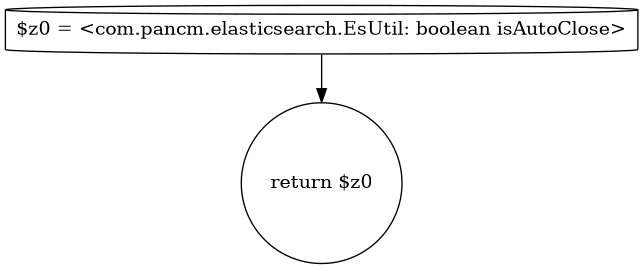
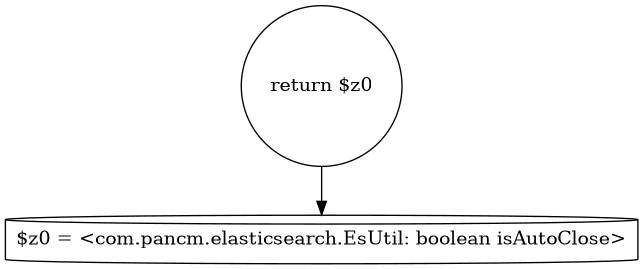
edge "$z0 = <com.pancm.elasticsearch.EsUtil: boolean isAutoClose>" -> "return $z0": reversed
